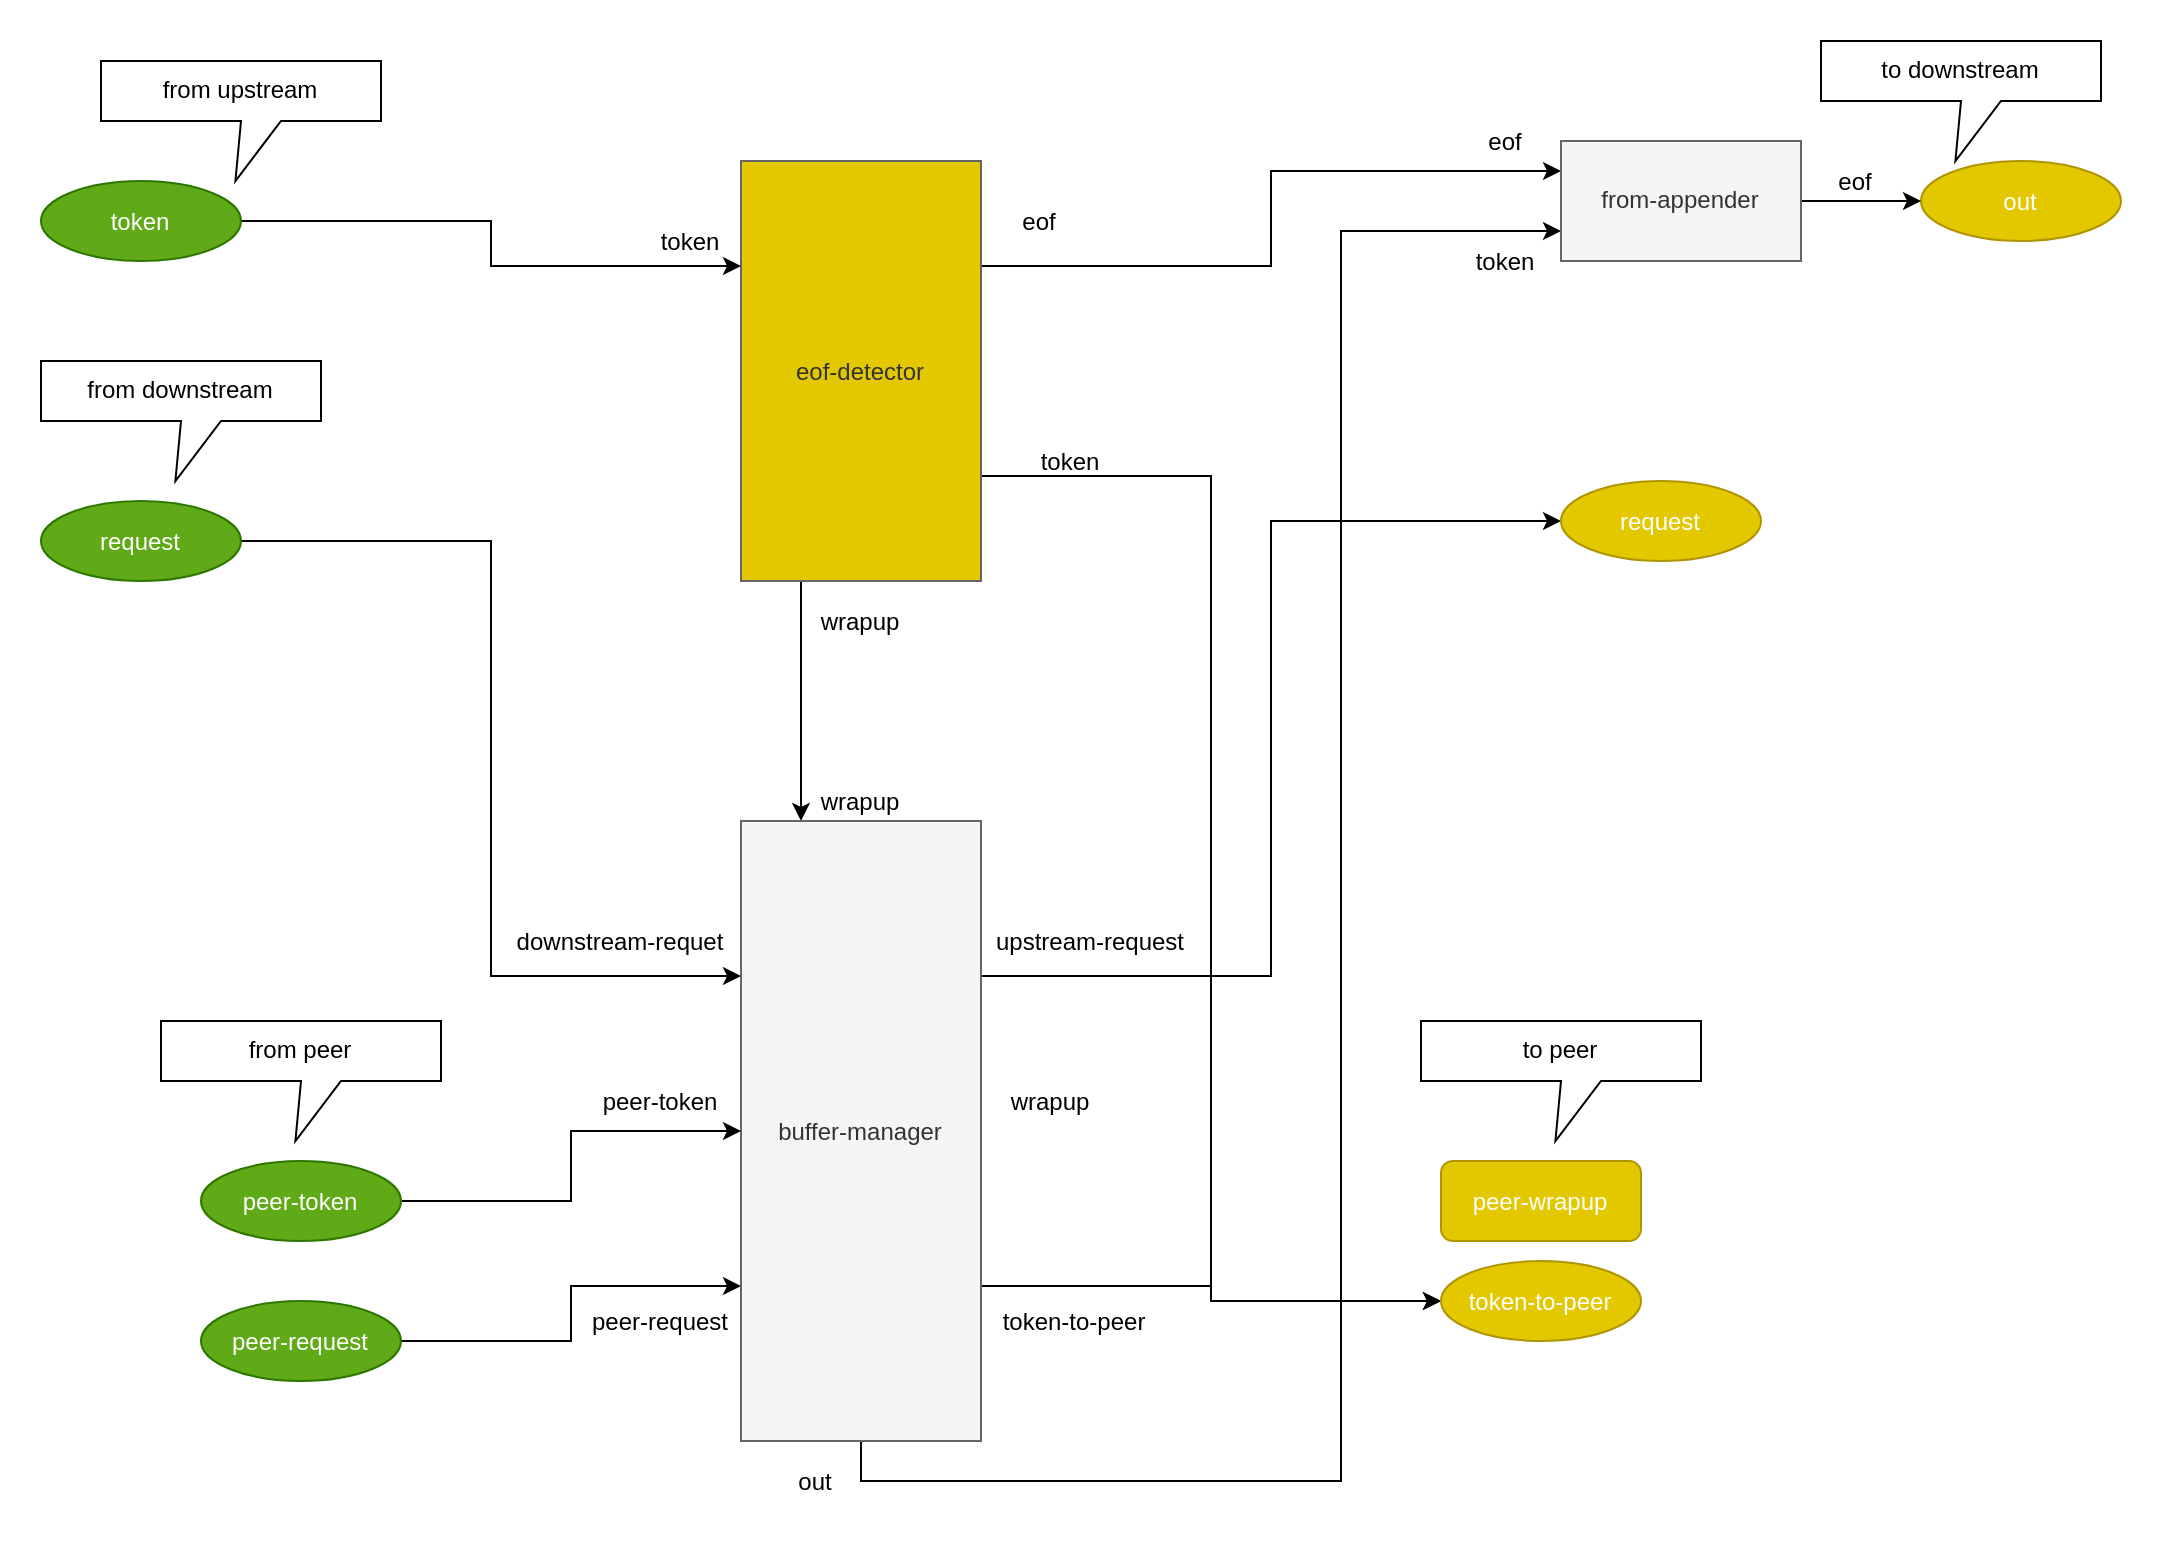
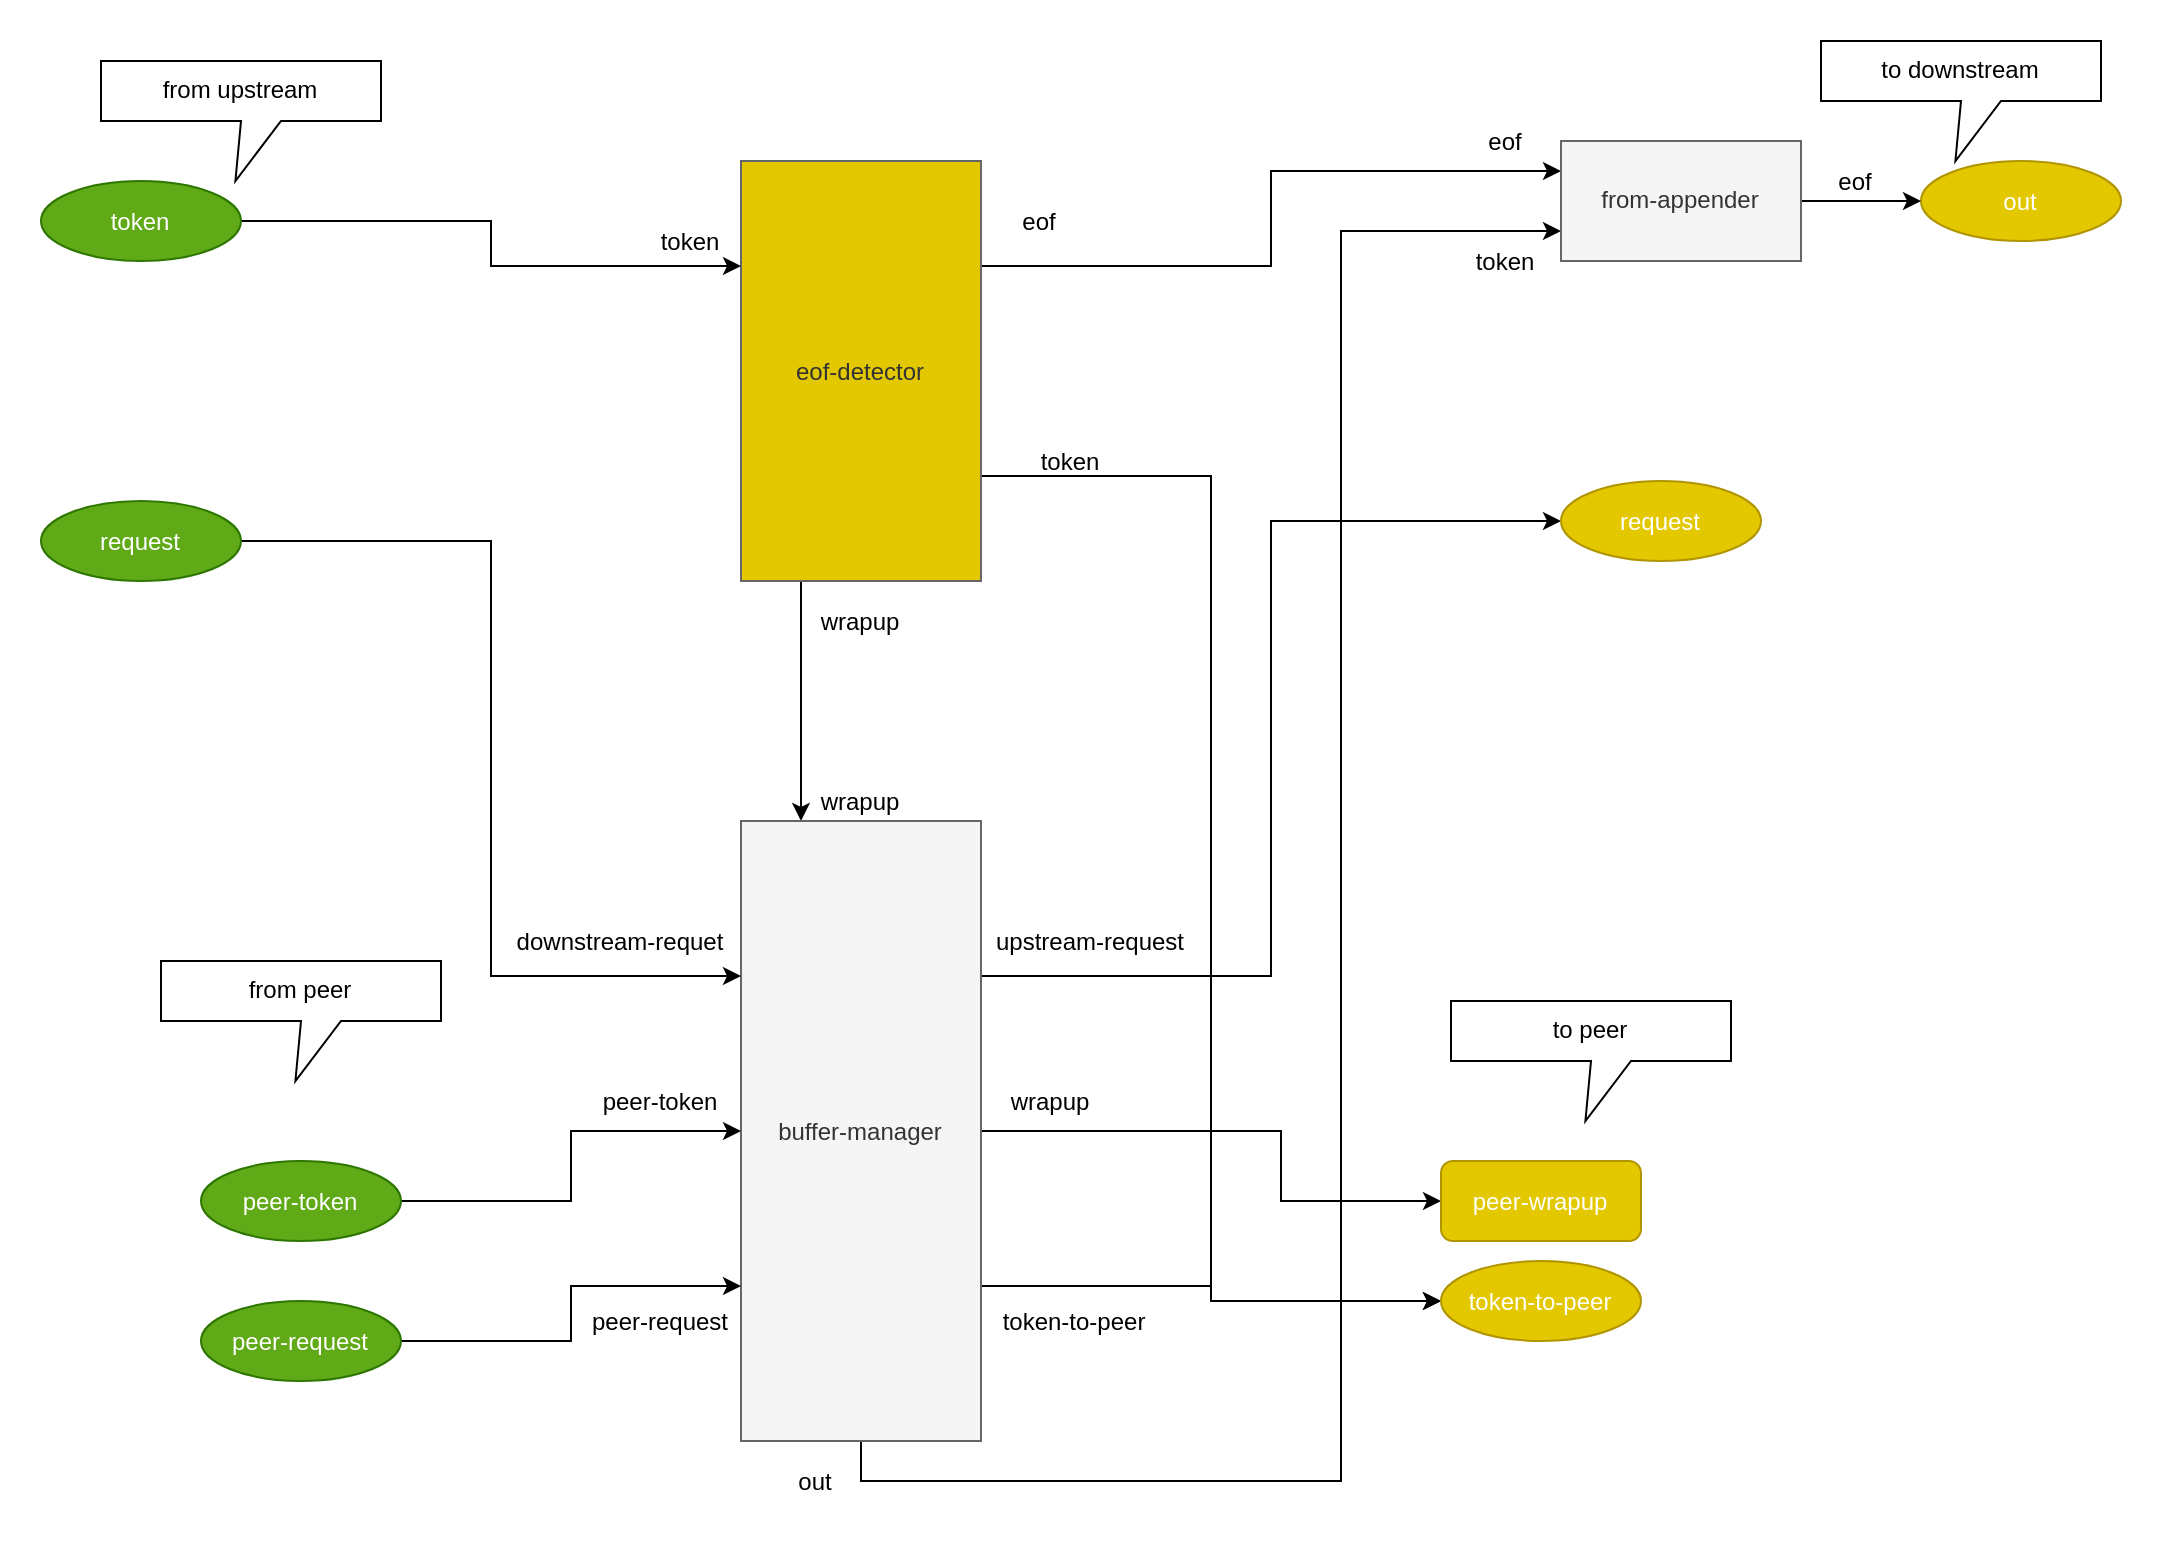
node "from downstream": removed
node "from peer": moved (301, 1081) -> (301, 1021)
node "to peer": moved (1561, 1081) -> (1591, 1061)
edge "buffer-manager" -> "peer-wrapup": added
